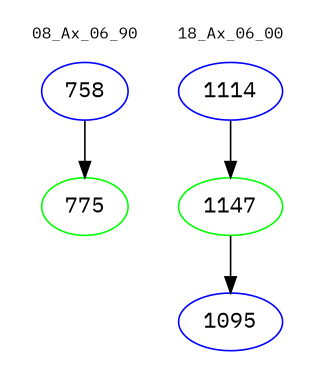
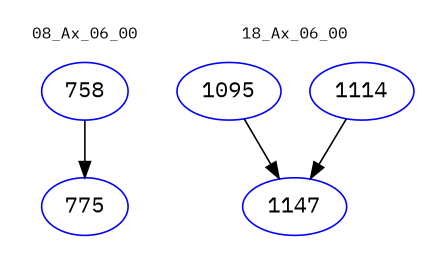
cluster "08_Ax_06_90": label "08_Ax_06_90" -> "08_Ax_06_00"
node "775": color green -> blue
node "1147": color green -> blue
edge "1147" -> "1095": reversed
